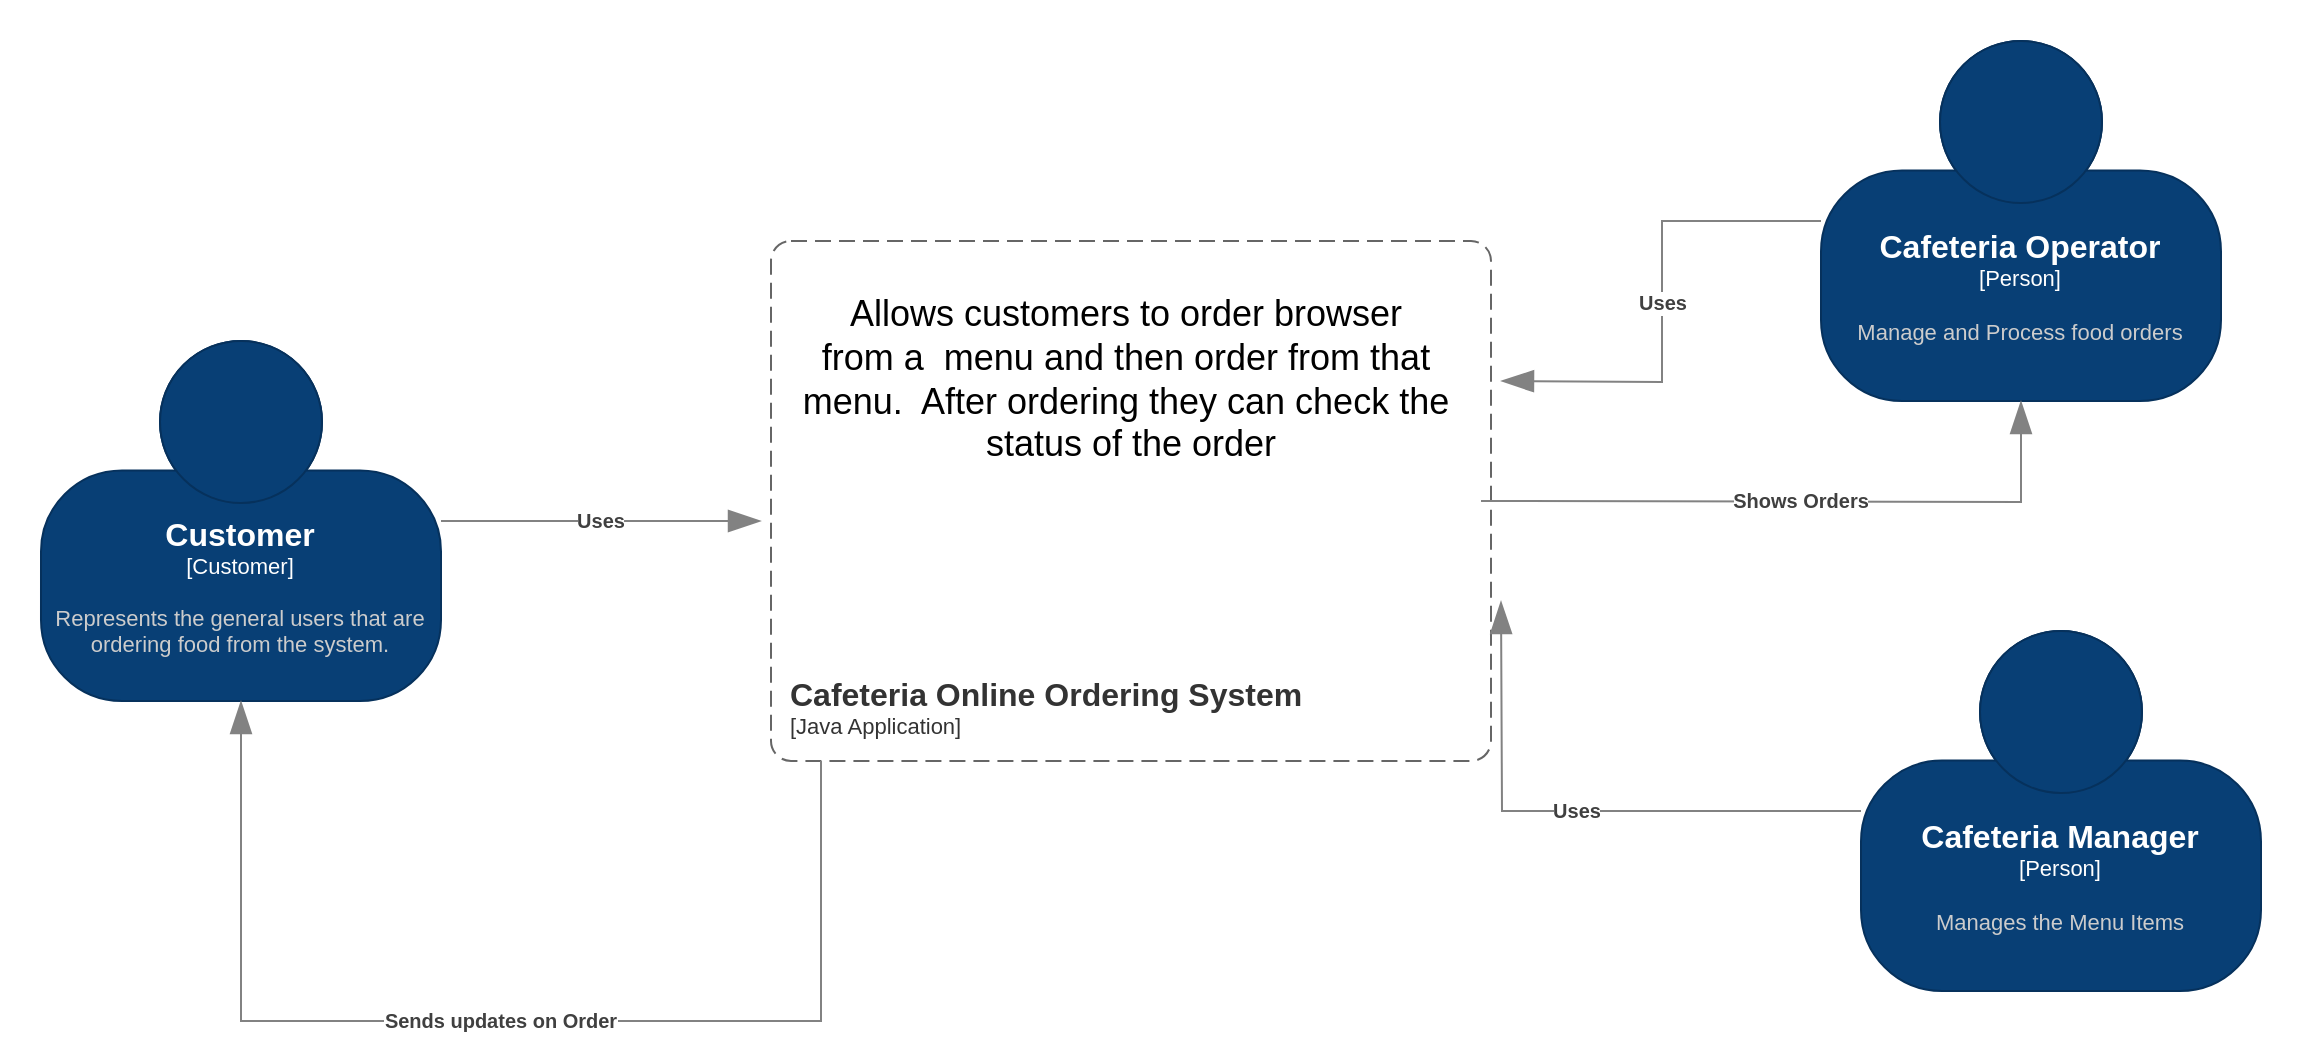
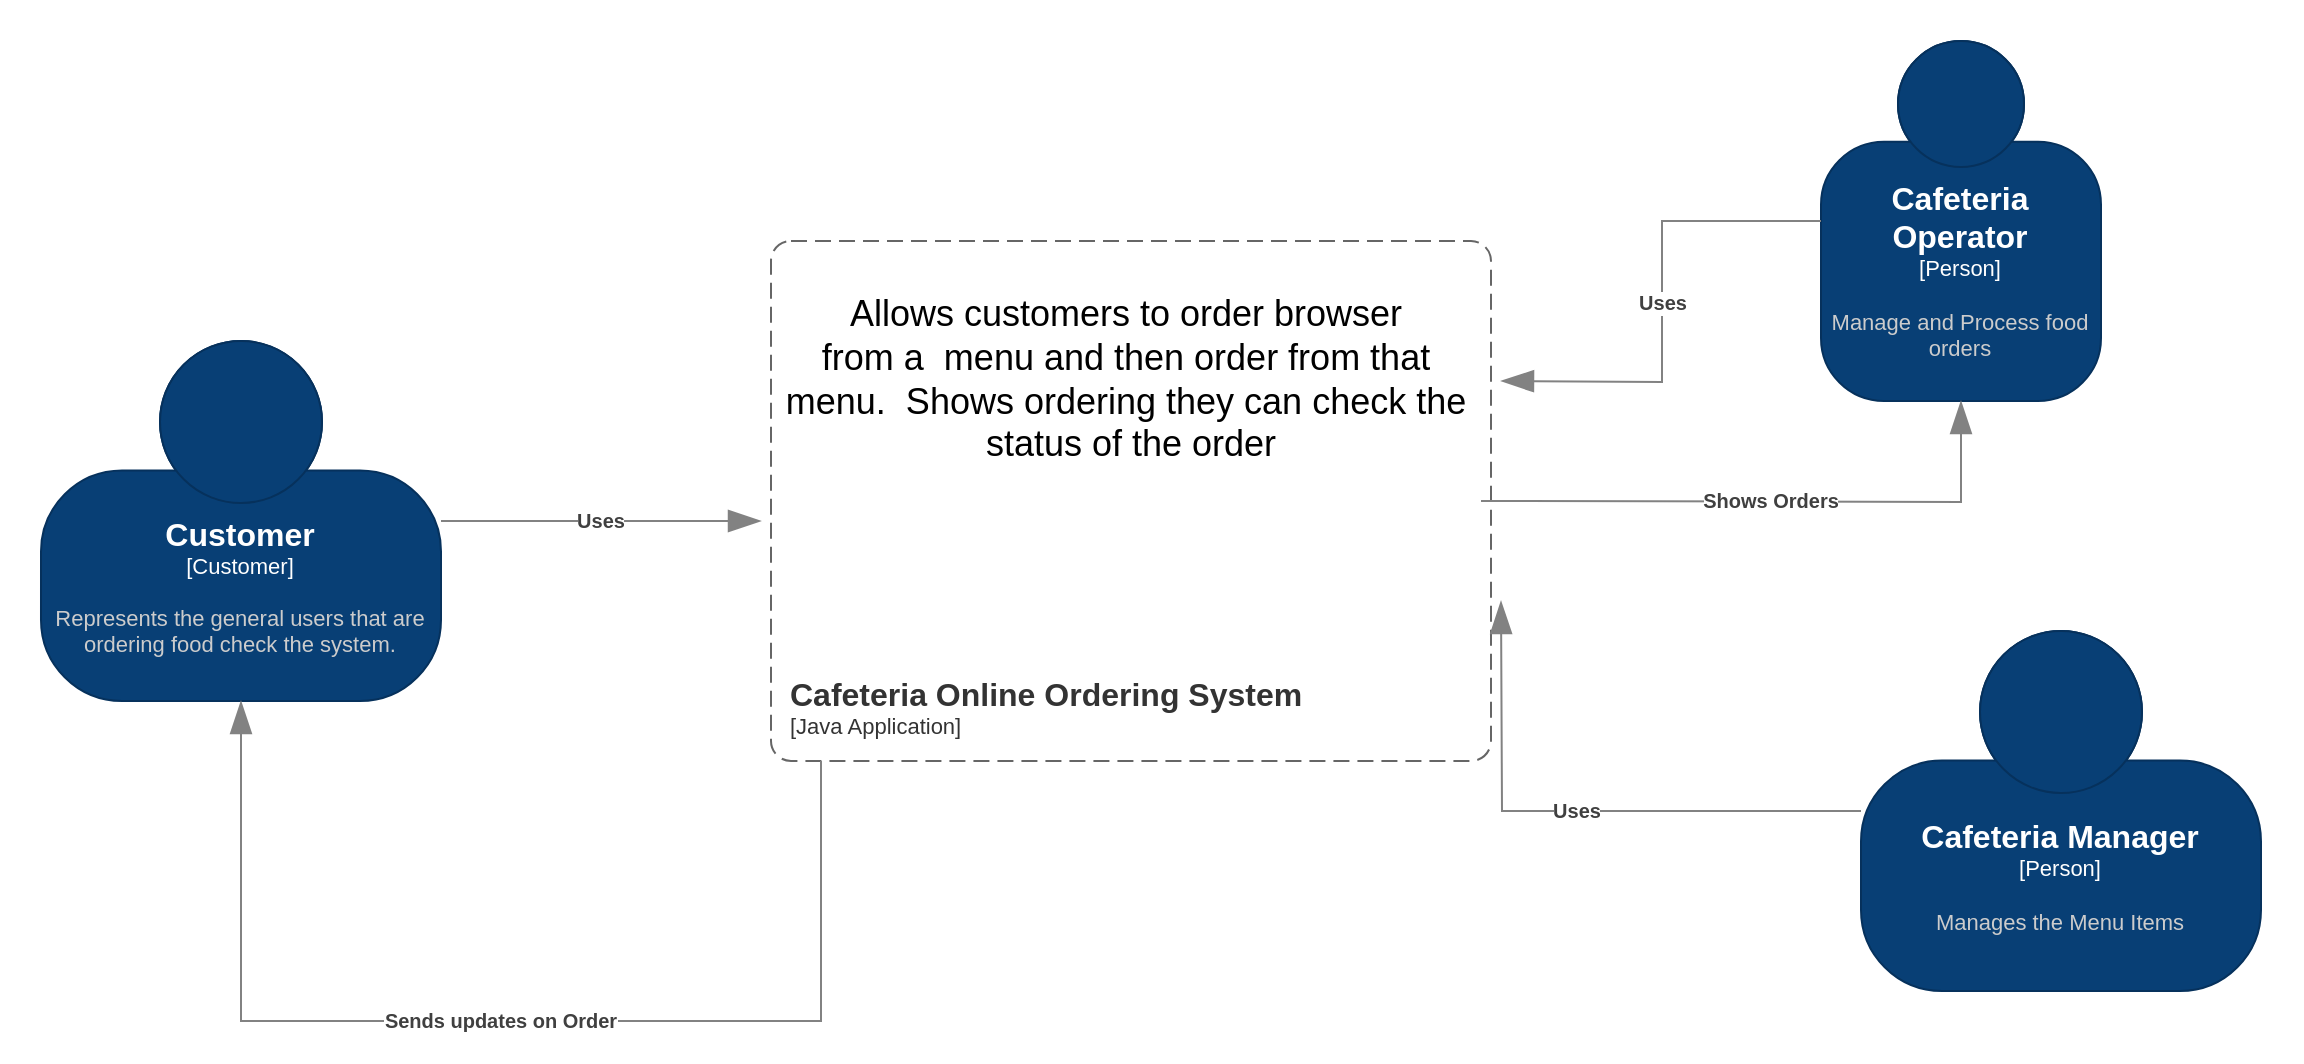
node "Cafeteria Operator [Person] Manage and Process food orders": size 400x360 -> 280x360
node "Allows customers to order browser from a menu and then order from that menu. After ordering they can check the status of the order": label "Allows customers to order browser from a menu and then order from that menu. After ordering they can check the status of the order" -> "Allows customers to order browser from a menu and then order from that menu. Shows ordering they can check the status of the order"
node "Customer [Customer] Represents the general users that are ordering food from the system.": label "Customer [Customer] Represents the general users that are ordering food from the system." -> "Customer [Customer] Represents the general users that are ordering food check the system."
